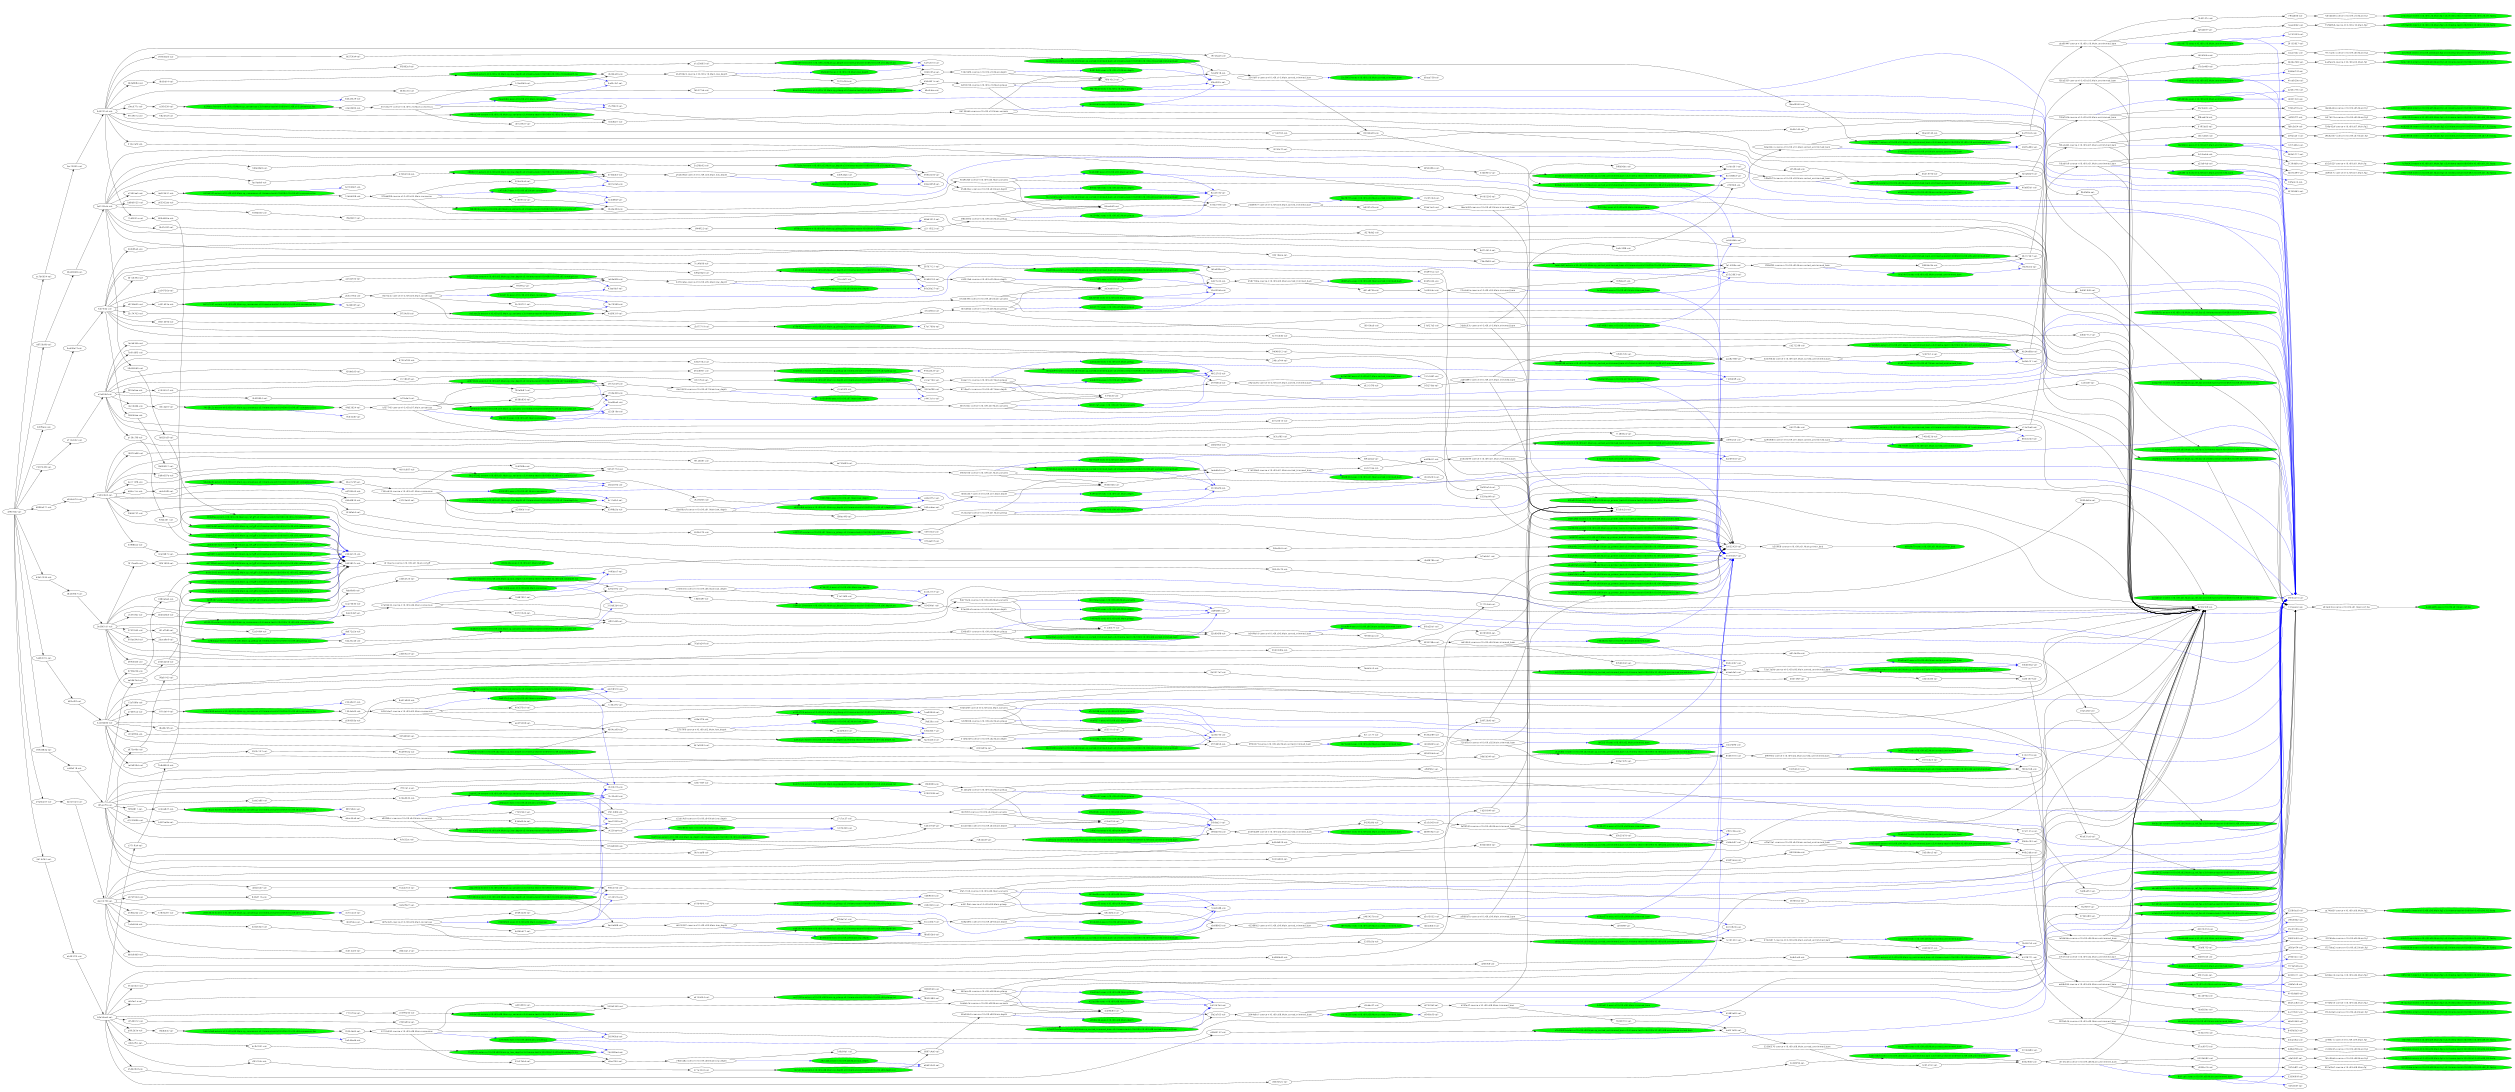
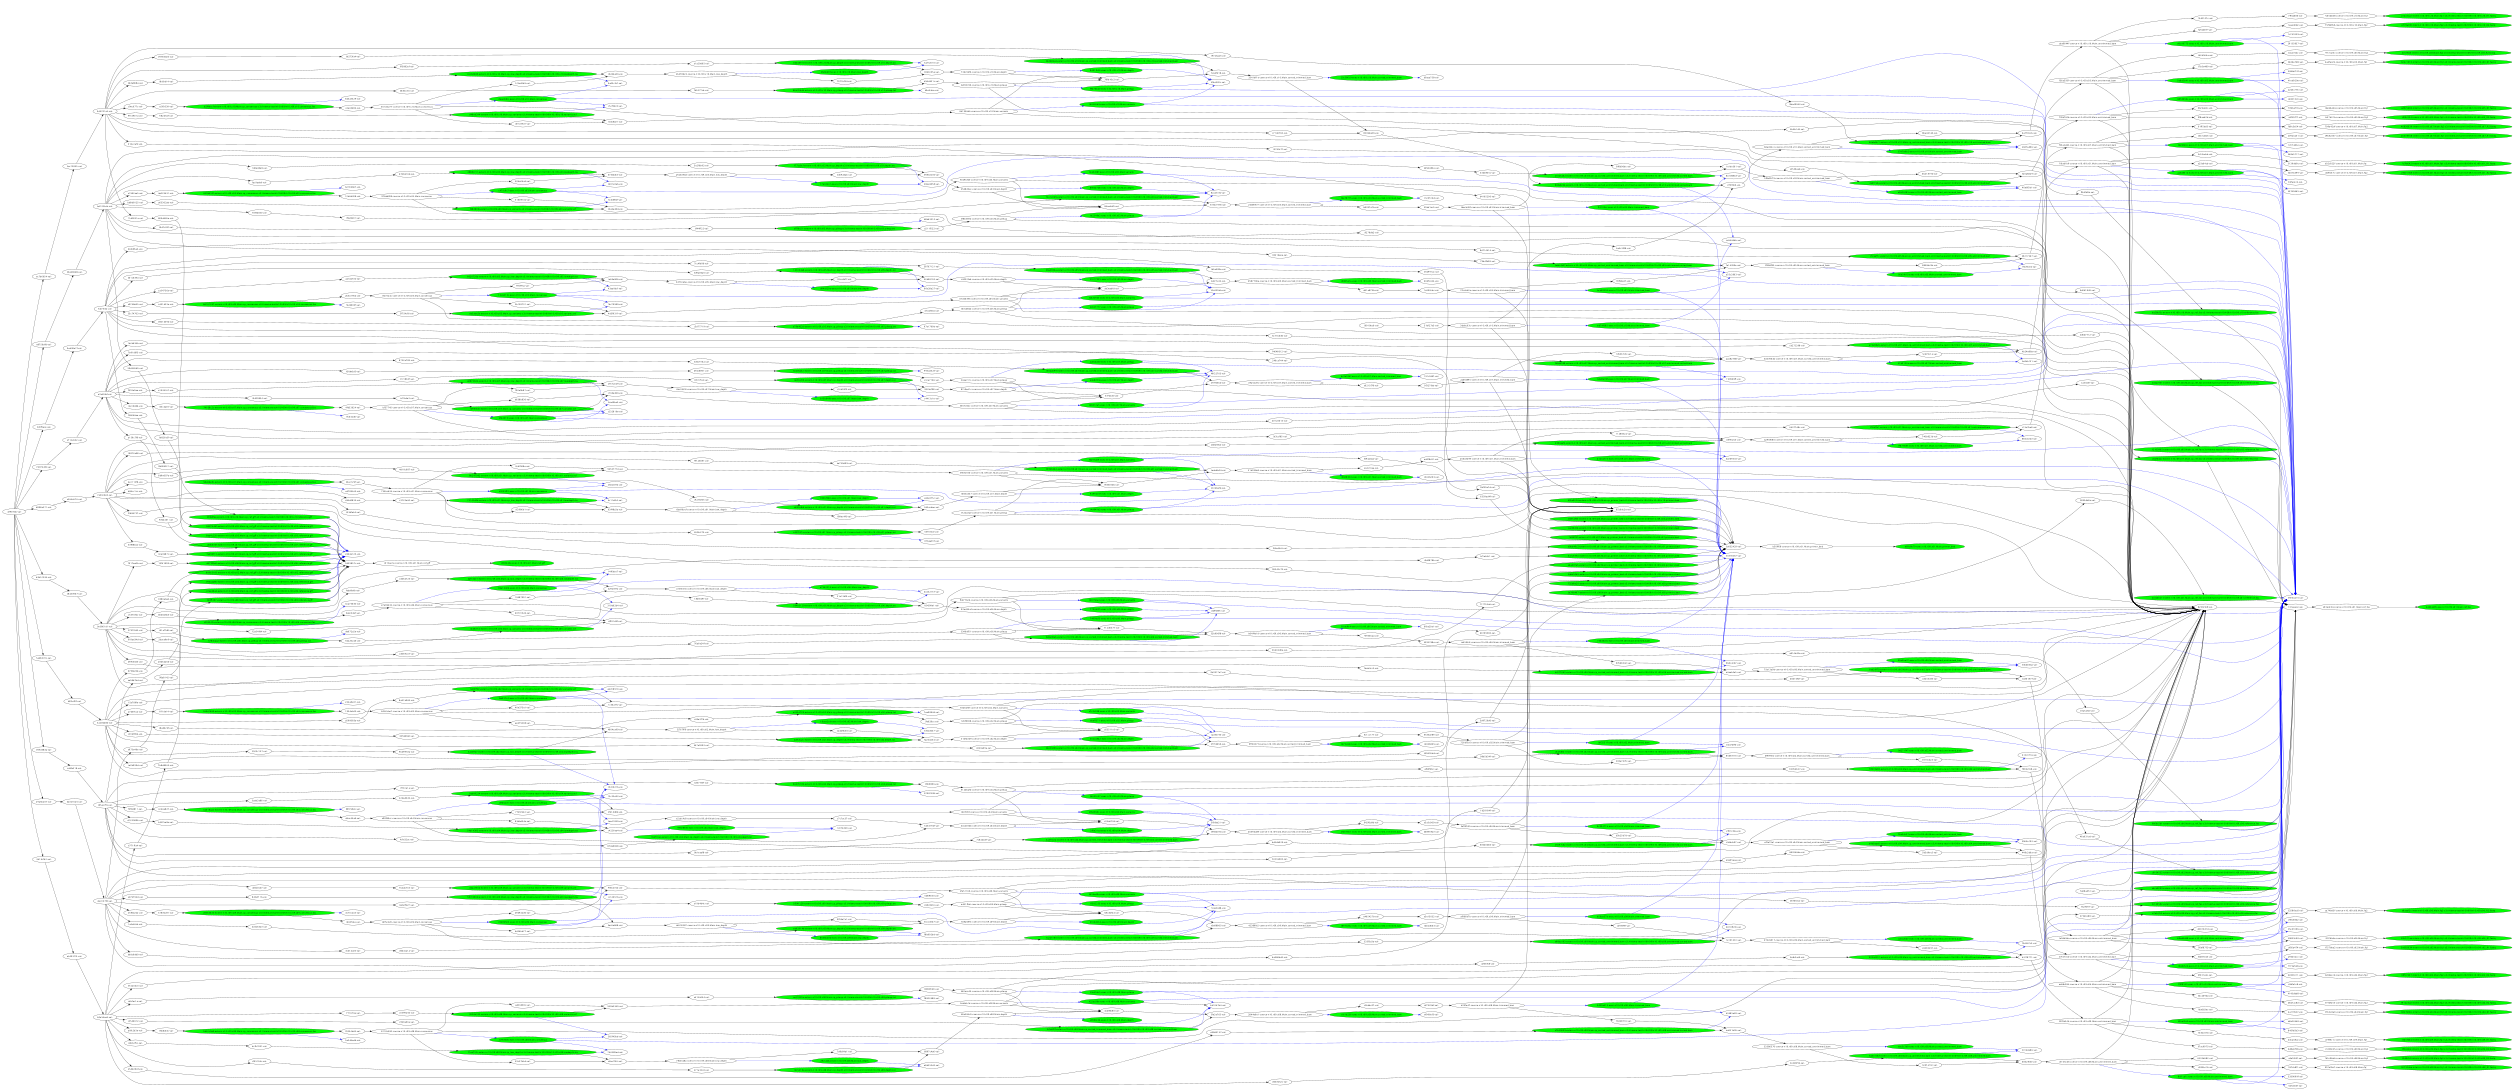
node "bdcb26f8-val-": removed
edge "9d271f47-exec-n10.r09.s02.Main.sorted_untrimmed_bam" -> "b1341f14-val-": removed
node "07e1121a-val-": removed
edge "ad51ffa6-coerce-n10.r09.s09.Main.pileup" -> "68cdbf44-val-": added
edge "422aa36e-exec-n10.r09.s08.Main.variants" -> "6d1047b4-val-": color blue -> black
